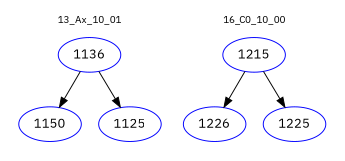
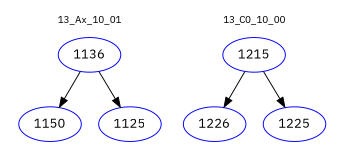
cluster "16_C0_10_00": label "16_C0_10_00" -> "13_C0_10_00"
